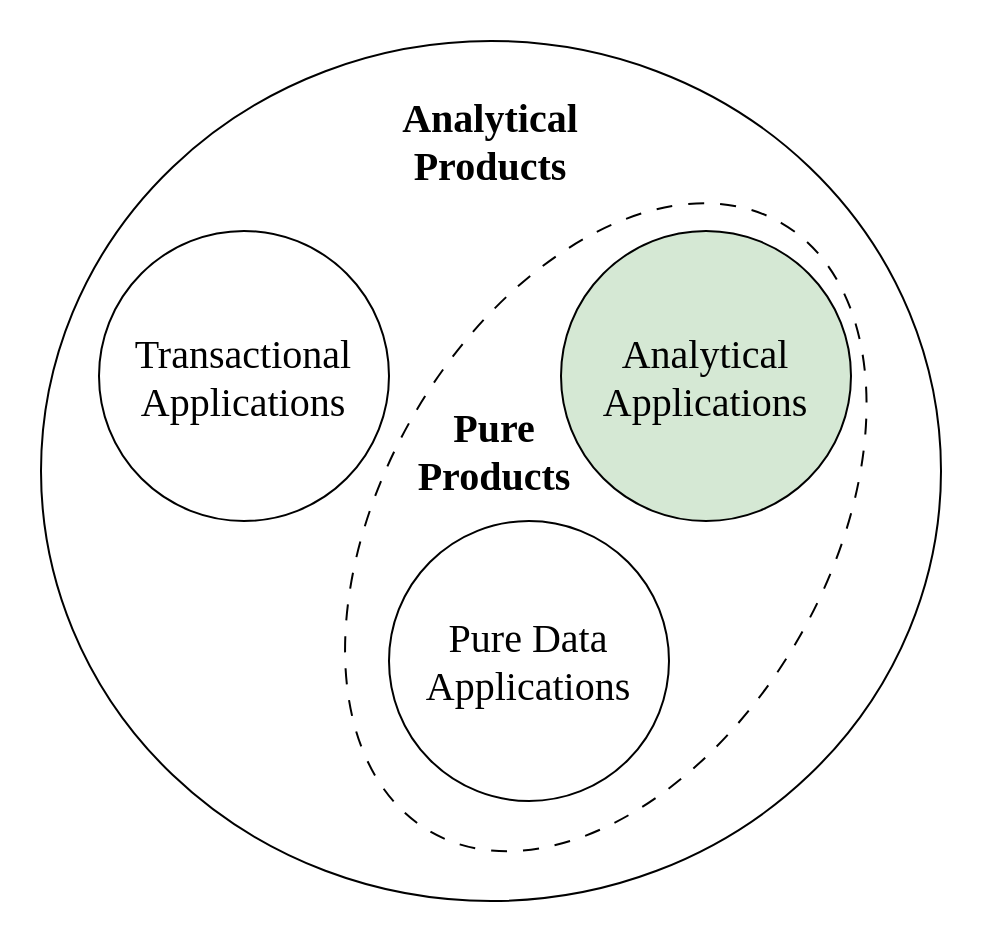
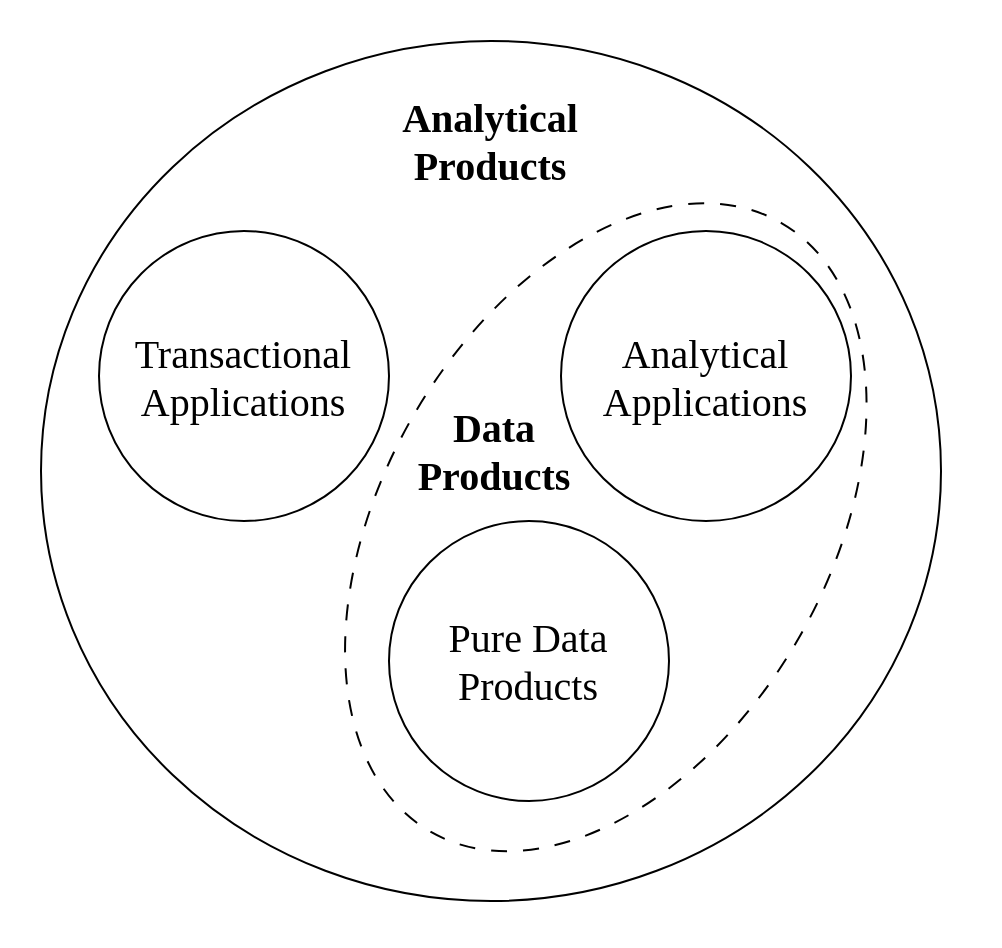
node "Analytical Applications": fillcolor #d5e8d4 -> #ffffff
node "Pure Products": label "Pure Products" -> "Data Products"
node "Pure Data Applications": label "Pure Data Applications" -> "Pure Data Products"
